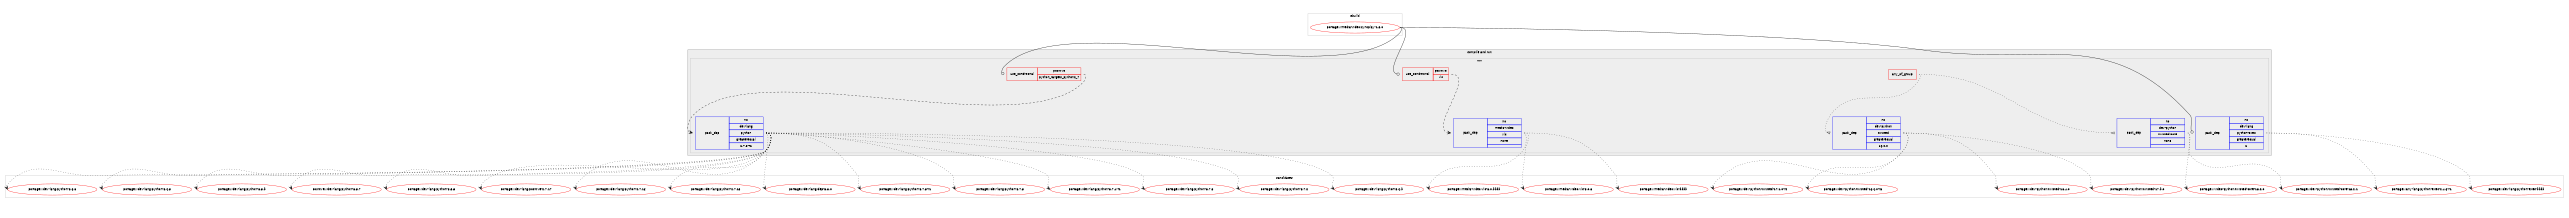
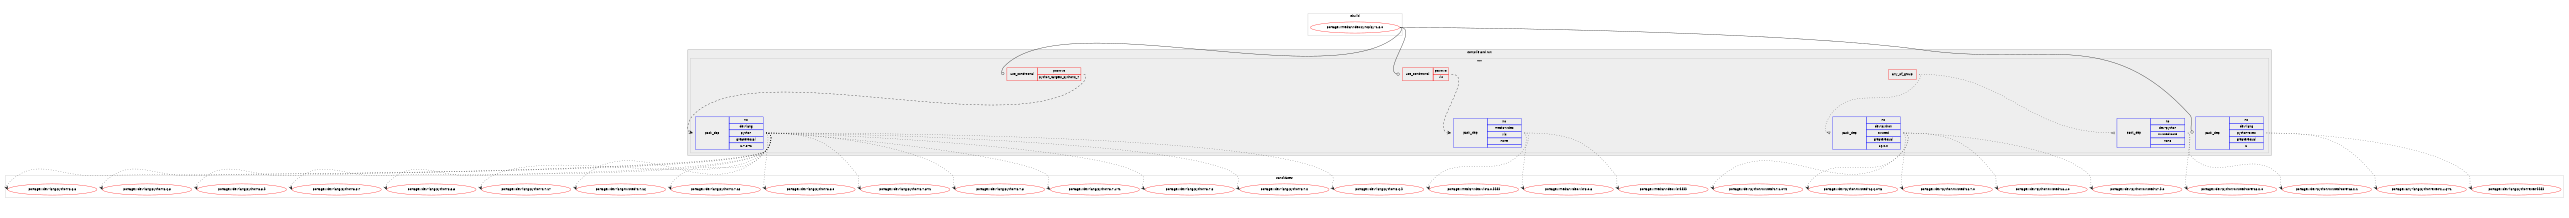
node "positive://dev-lang/python-3.5.7": label "positive://dev-lang/python-3.5.7" -> "portage://dev-lang/python-3.5.7"
node "portage://dev-lang/positive-2.7.17": label "portage://dev-lang/positive-2.7.17" -> "portage://dev-lang/python-2.7.17"
node "portage://dev-lang/python-2.7.16": label "portage://dev-lang/python-2.7.16" -> "portage://dev-lang/twisted-2.7.16"
node "portage://dev-lang/dep-3.8.0": label "portage://dev-lang/dep-3.8.0" -> "portage://dev-lang/python-3.8.0"
node "portage://dev-python/twisted-18.7.0": added
node "portage://video-python/twisted-core-13.2.0": label "portage://video-python/twisted-core-13.2.0" -> "portage://dev-python/twisted-core-13.2.0"
